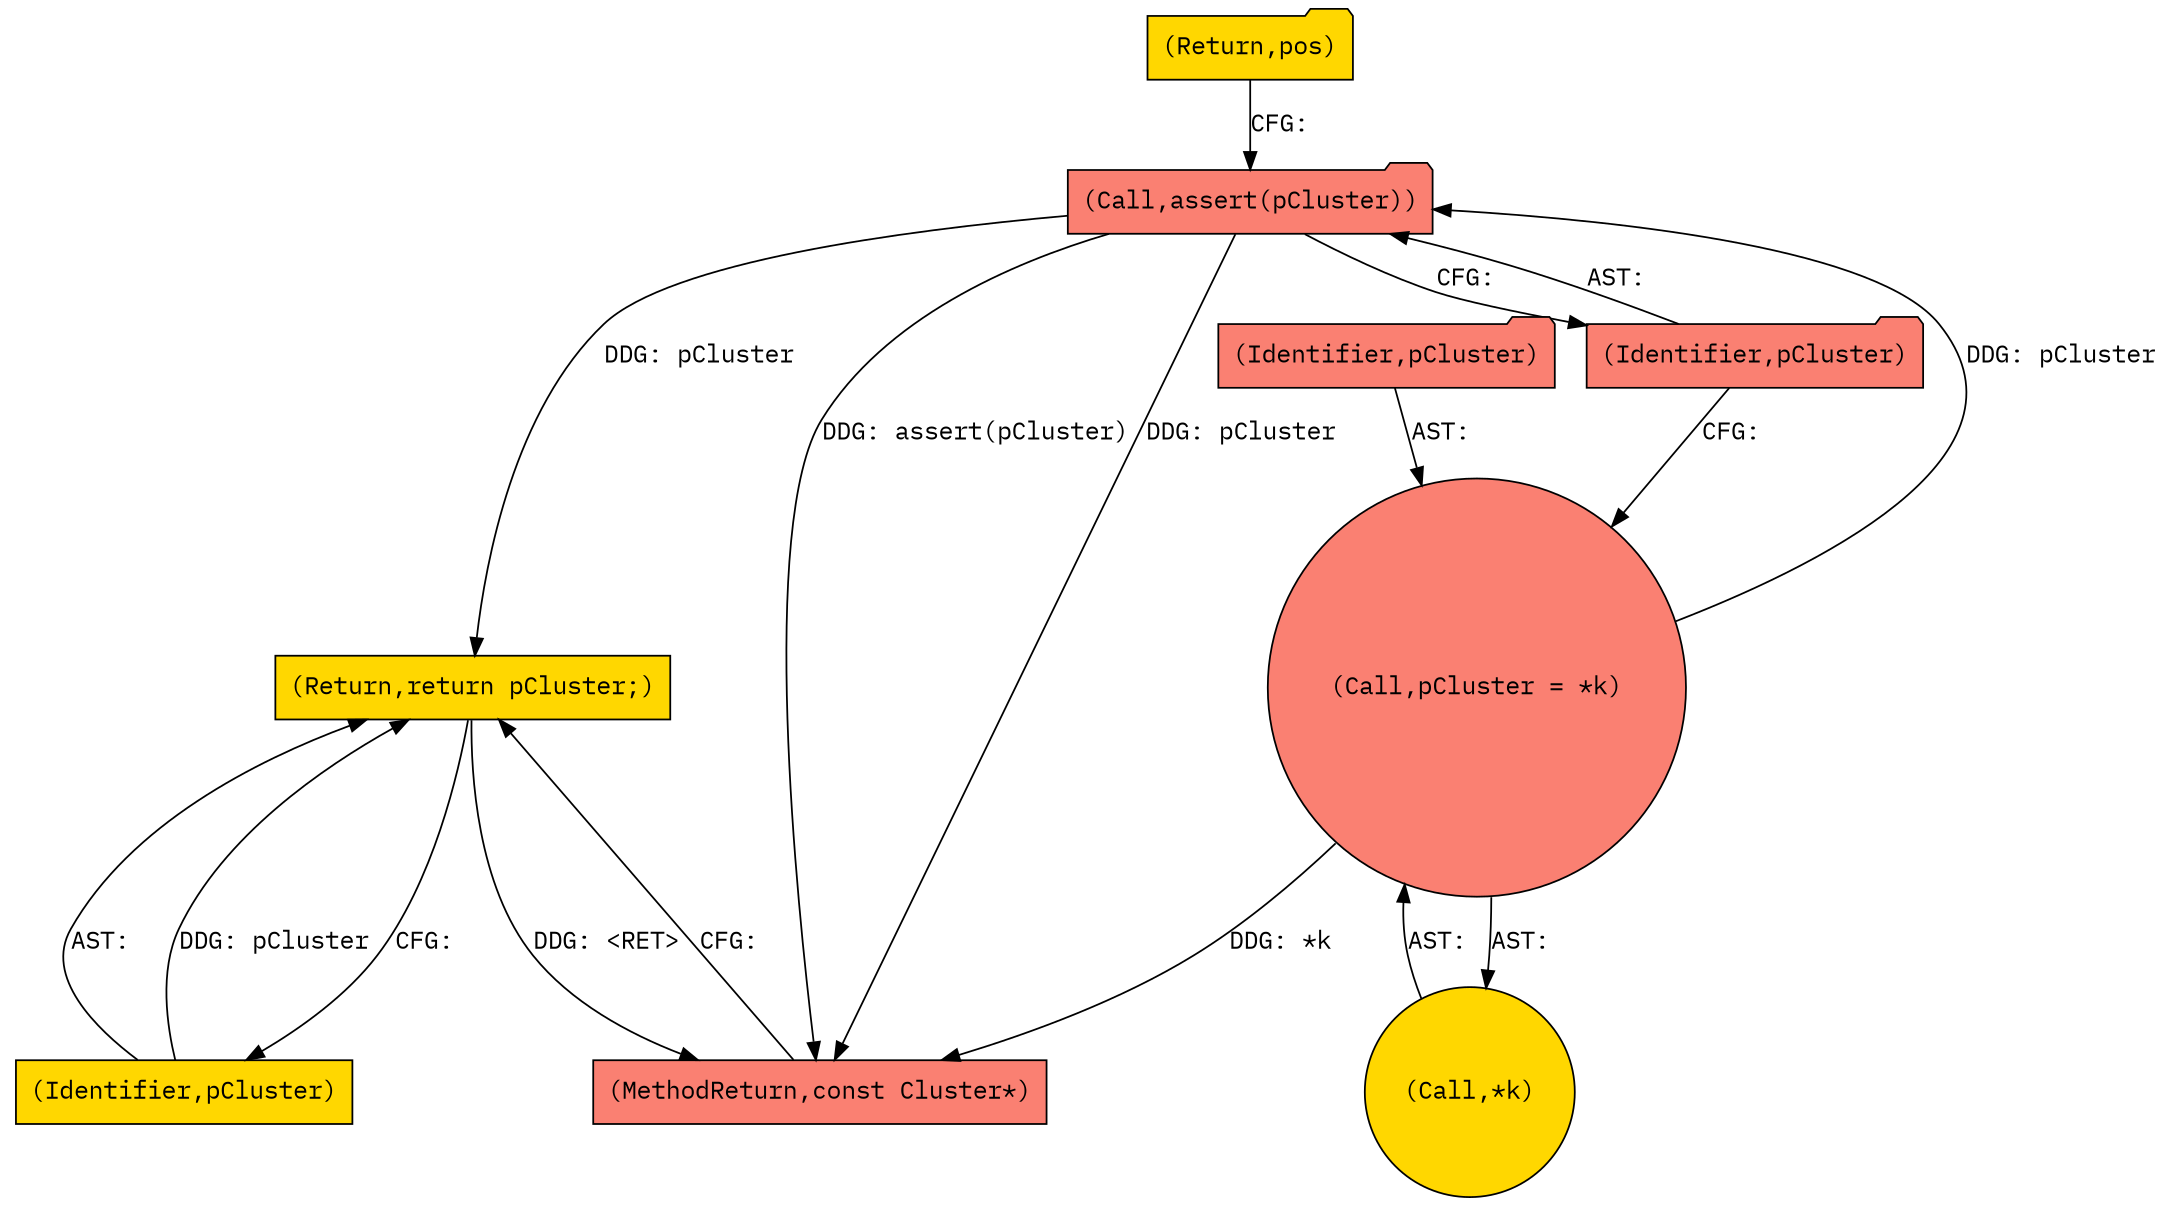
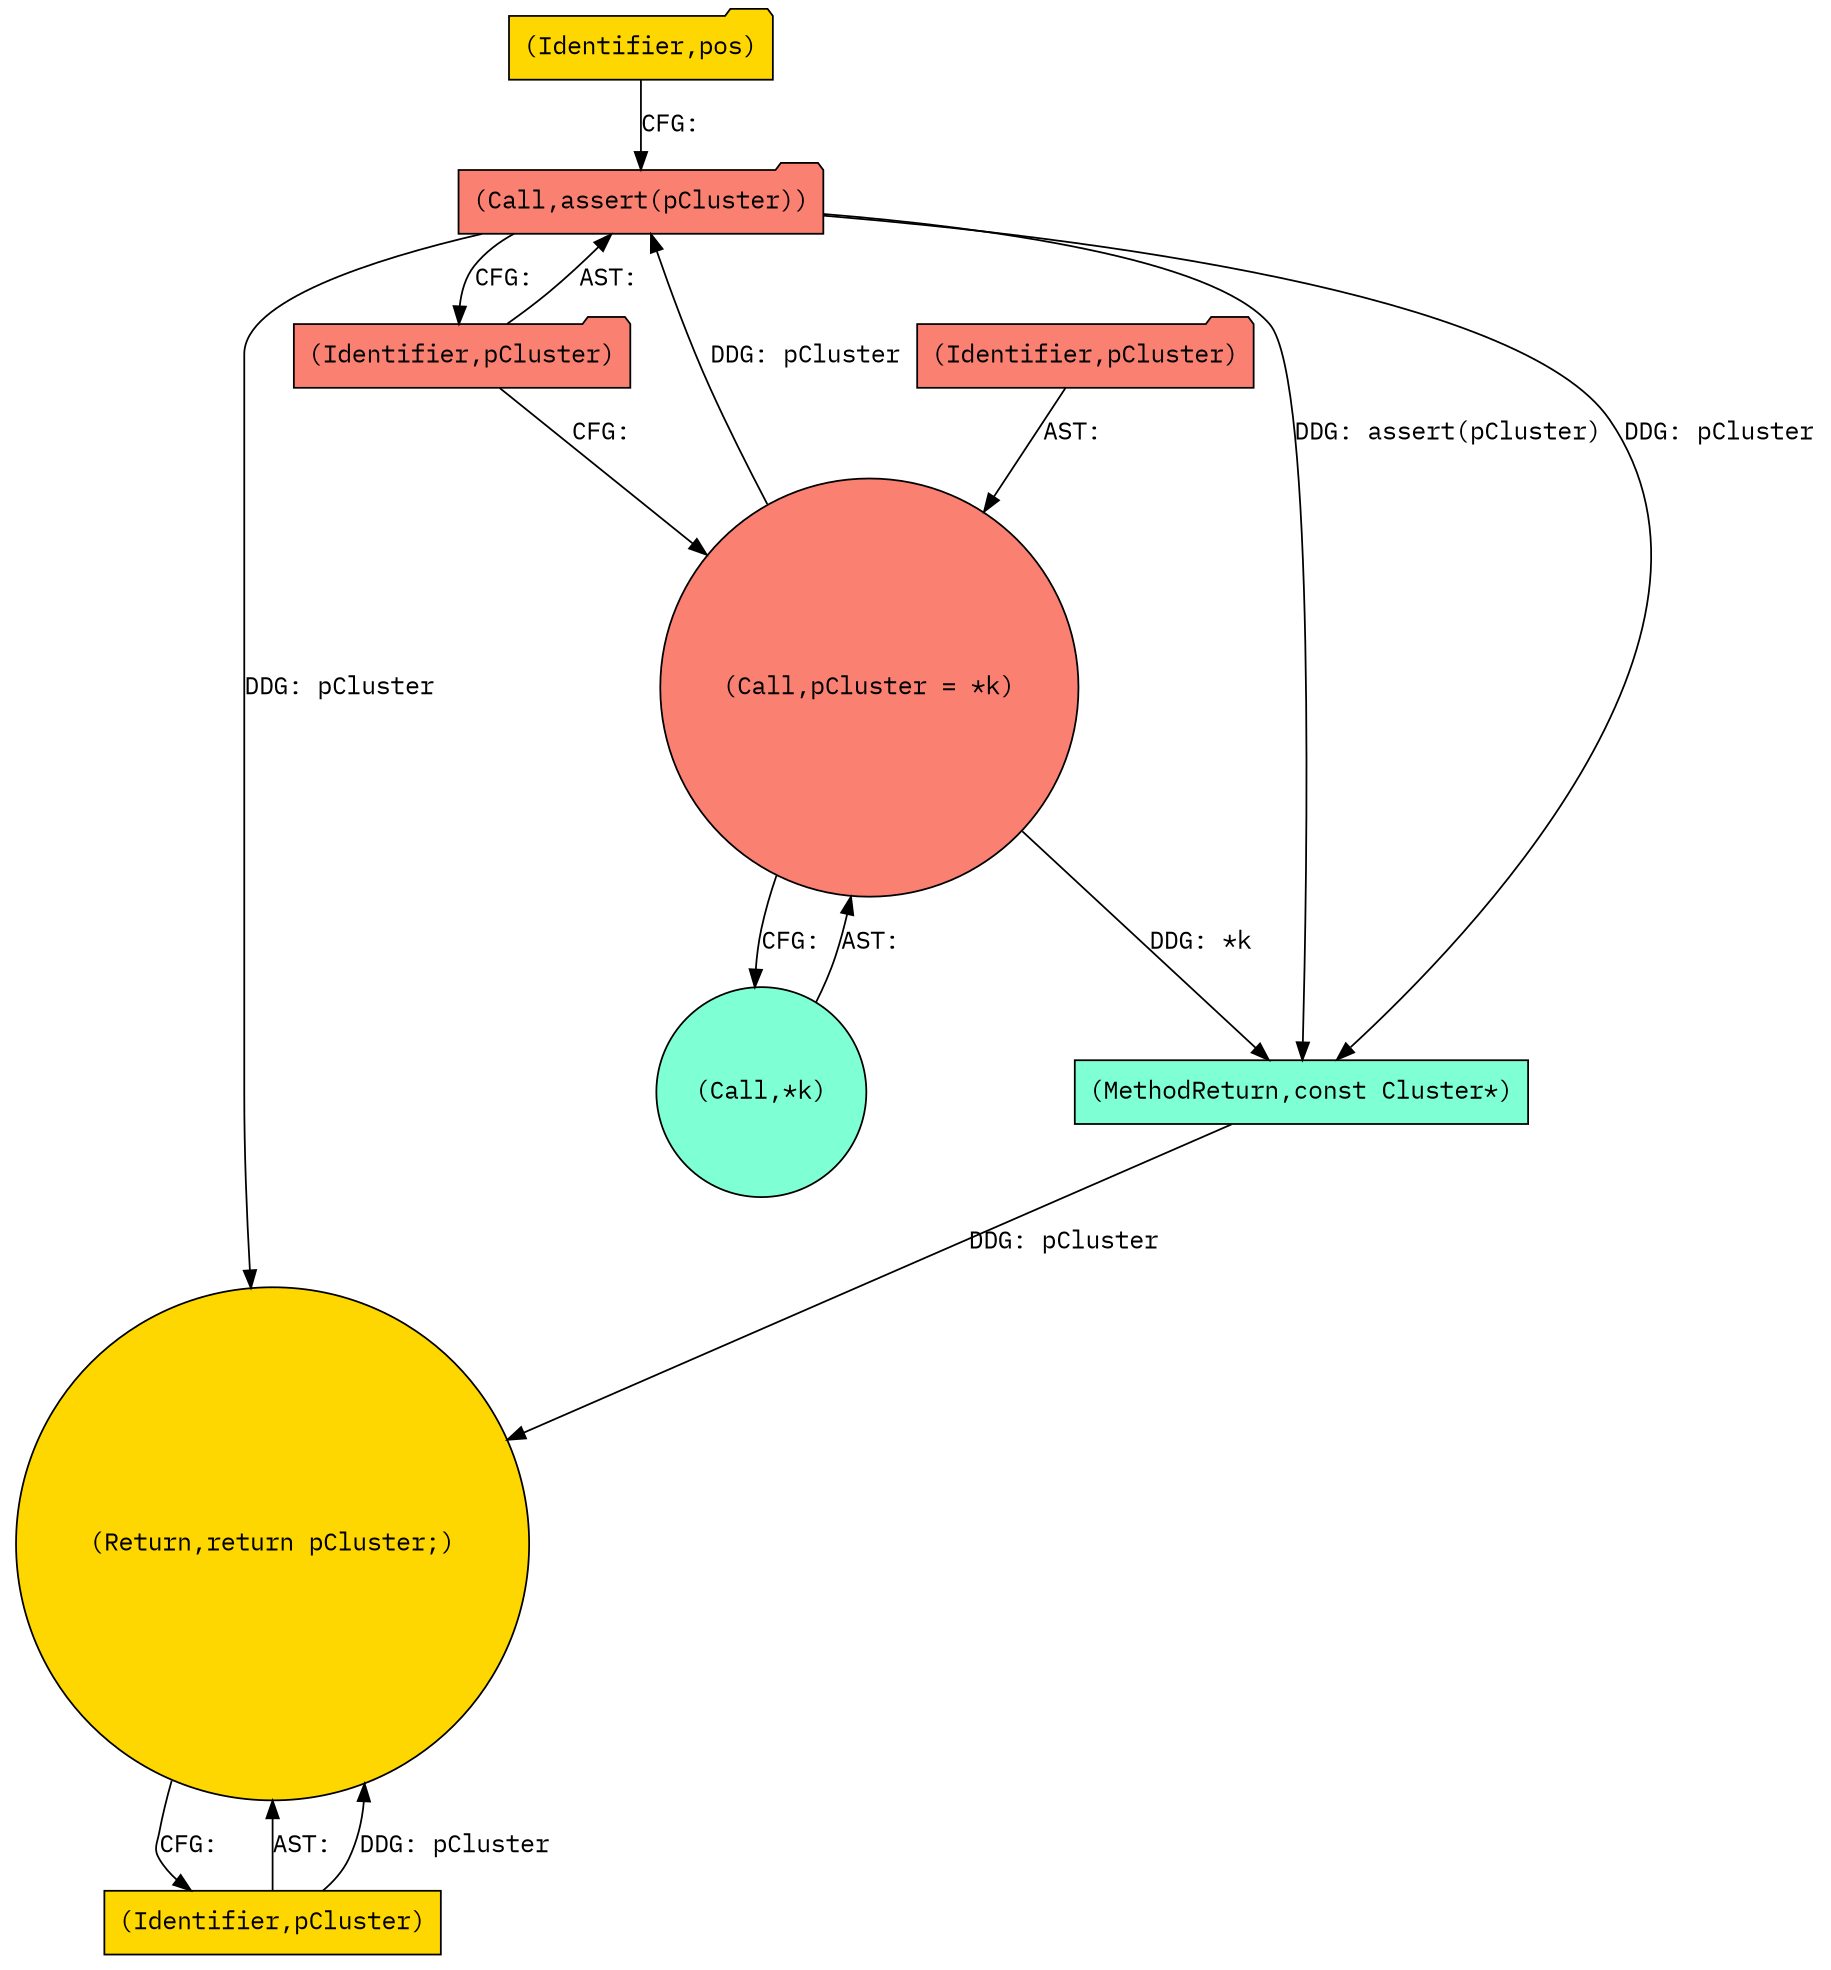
node "(Return,pos)": label "(Return,pos)" -> "(Identifier,pos)"
node "(Return,return pCluster;)": shape box -> circle
edge "(Return,return pCluster;)" -> "(MethodReturn,const Cluster*)": removed, label "DDG: <RET>"
edge "(MethodReturn,const Cluster*)" -> "(Return,return pCluster;)": label "CFG: " -> "DDG: pCluster"
edge "(Call,pCluster = *k)" -> "(Call,*k)": label "AST: " -> "CFG: "
node "(MethodReturn,const Cluster*)": fillcolor salmon -> aquamarine
node "(Call,*k)": fillcolor gold -> aquamarine
